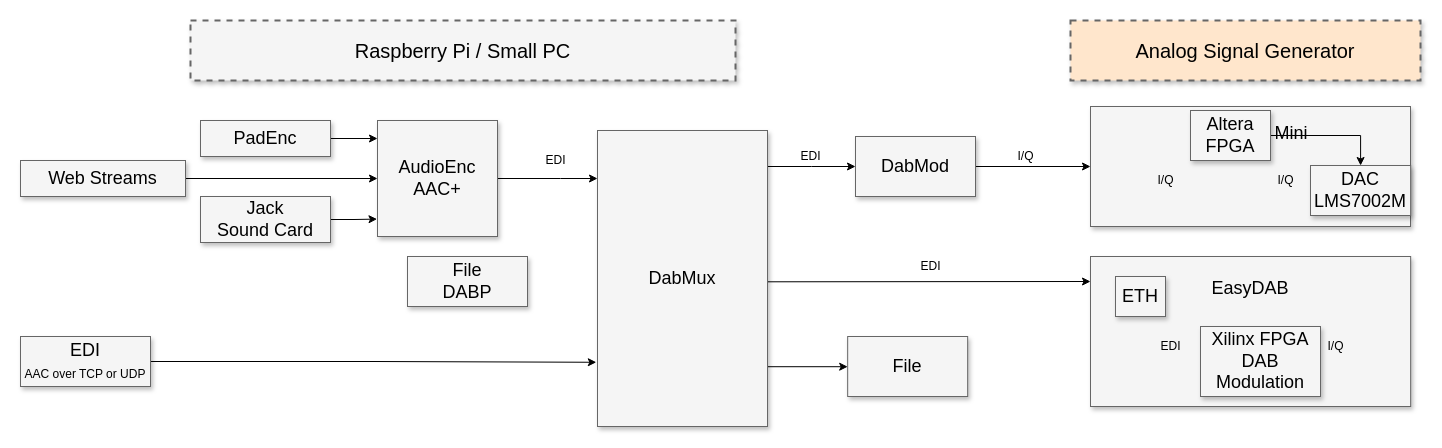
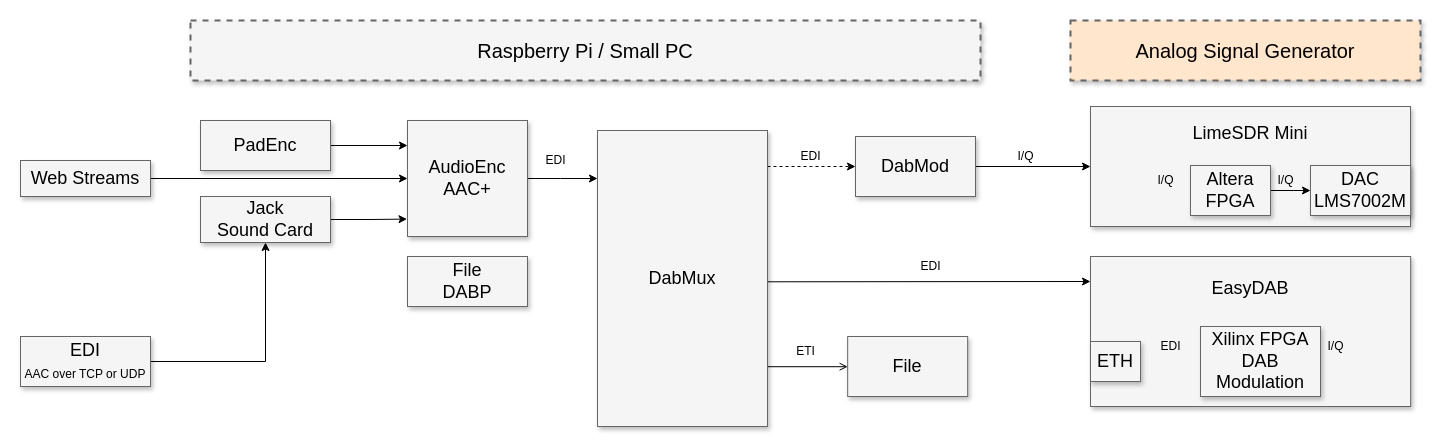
node "Raspberry Pi / Small PC": size 545x60 -> 790x60
node "Altera FPGA": moved (1231, 136) -> (1231, 191)
node "PadEnc": size 130x36 -> 130x50
edge "DabMux" -> "DabMod": style solid -> dashed
node "Web Streams": size 165x36 -> 130x36
node "AudioEnc AAC+": moved (438, 179) -> (468, 179)
node "ETH": moved (1141, 297) -> (1116, 362)
node "ETI": added
edge "EDI AAC over TCP or UDP" -> "DabMux": now "EDI AAC over TCP or UDP" -> "Jack Sound Card"
edge "DabMux" -> "File": arrowhead classic -> open
